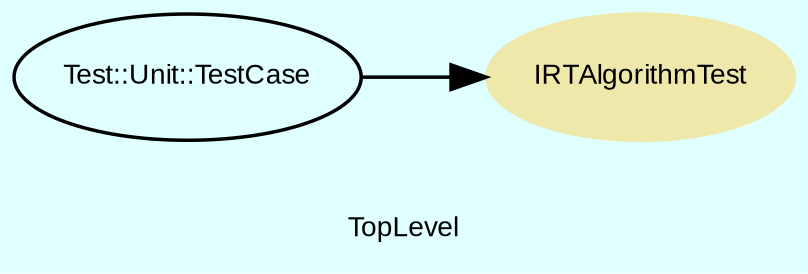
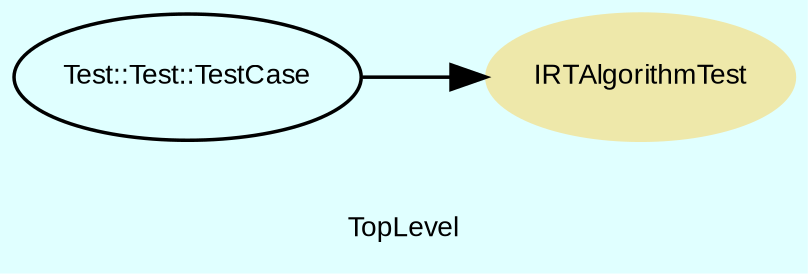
node "Test::Unit::TestCase": label "Test::Unit::TestCase" -> "Test::Test::TestCase"
